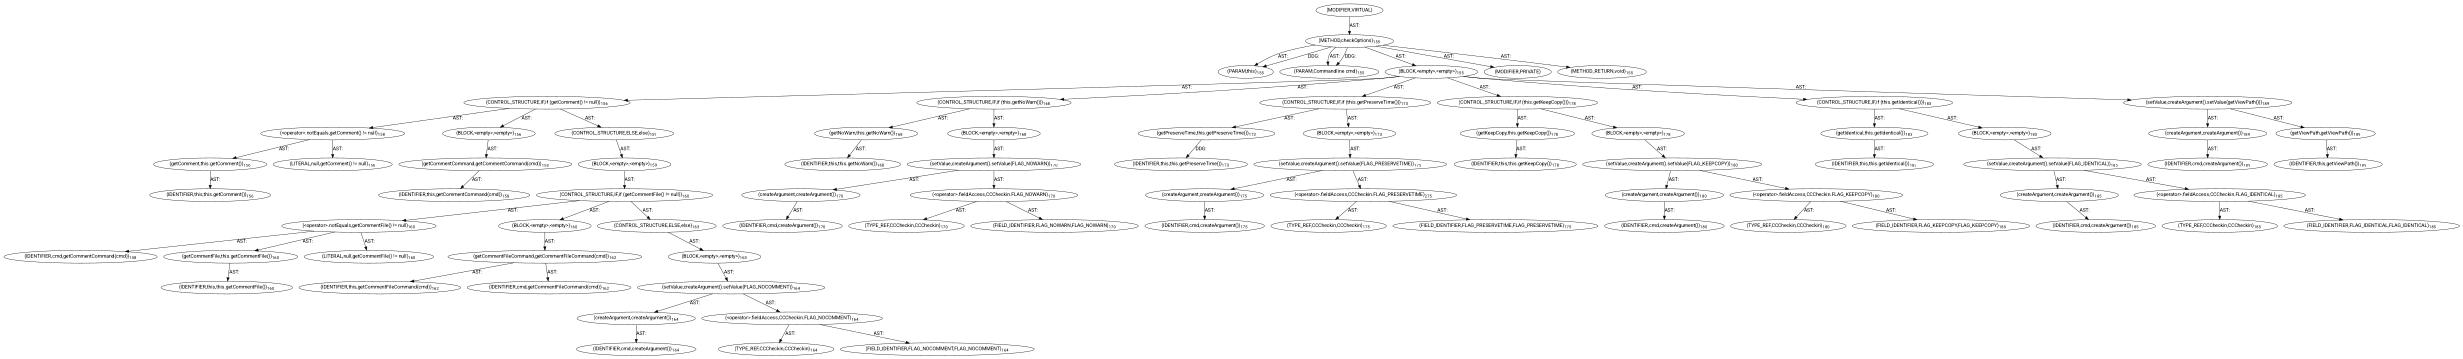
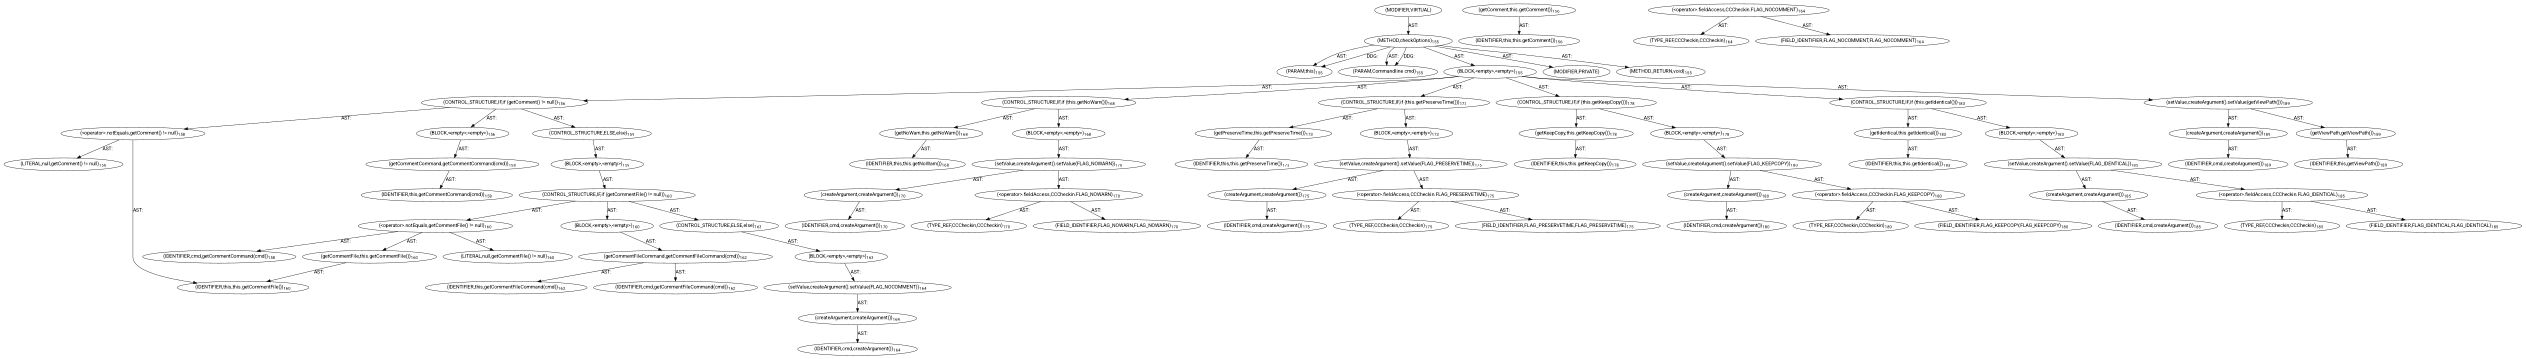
edge "(<operator>.notEquals,getComment() != null)" -> "(getComment,this.getComment())": now "(<operator>.notEquals,getComment() != null)" -> "(IDENTIFIER,this,this.getCommentFile())"
edge "(getPreserveTime,this.getPreserveTime())" -> "(IDENTIFIER,this,this.getPreserveTime())": label "DDG: " -> "AST: "
node "(<operator>.fieldAccess,CCCheckin.FLAG_PRESERVETIME)": text "275" -> "175"
edge "(setValue,createArgument().setValue(FLAG_NOCOMMENT))" -> "(<operator>.fieldAccess,CCCheckin.FLAG_NOCOMMENT)": removed, label "AST:"
